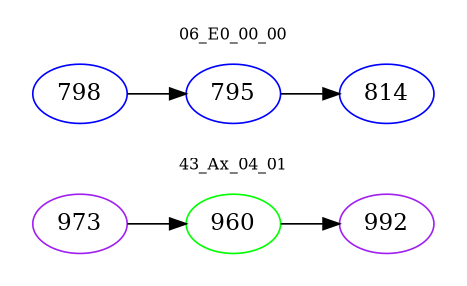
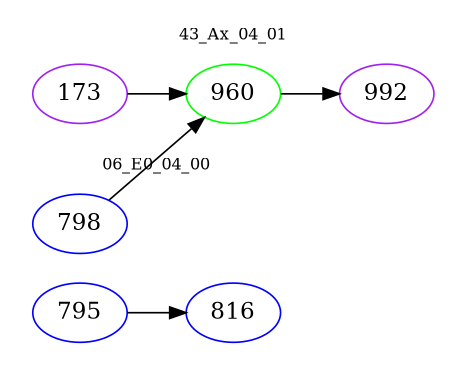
cluster "06_E0_00_00": label "06_E0_00_00" -> "06_E0_04_00"
edge "798" -> "795": now "798" -> "960"
node "814": label "814" -> "816"
node "973": label "973" -> "173"
